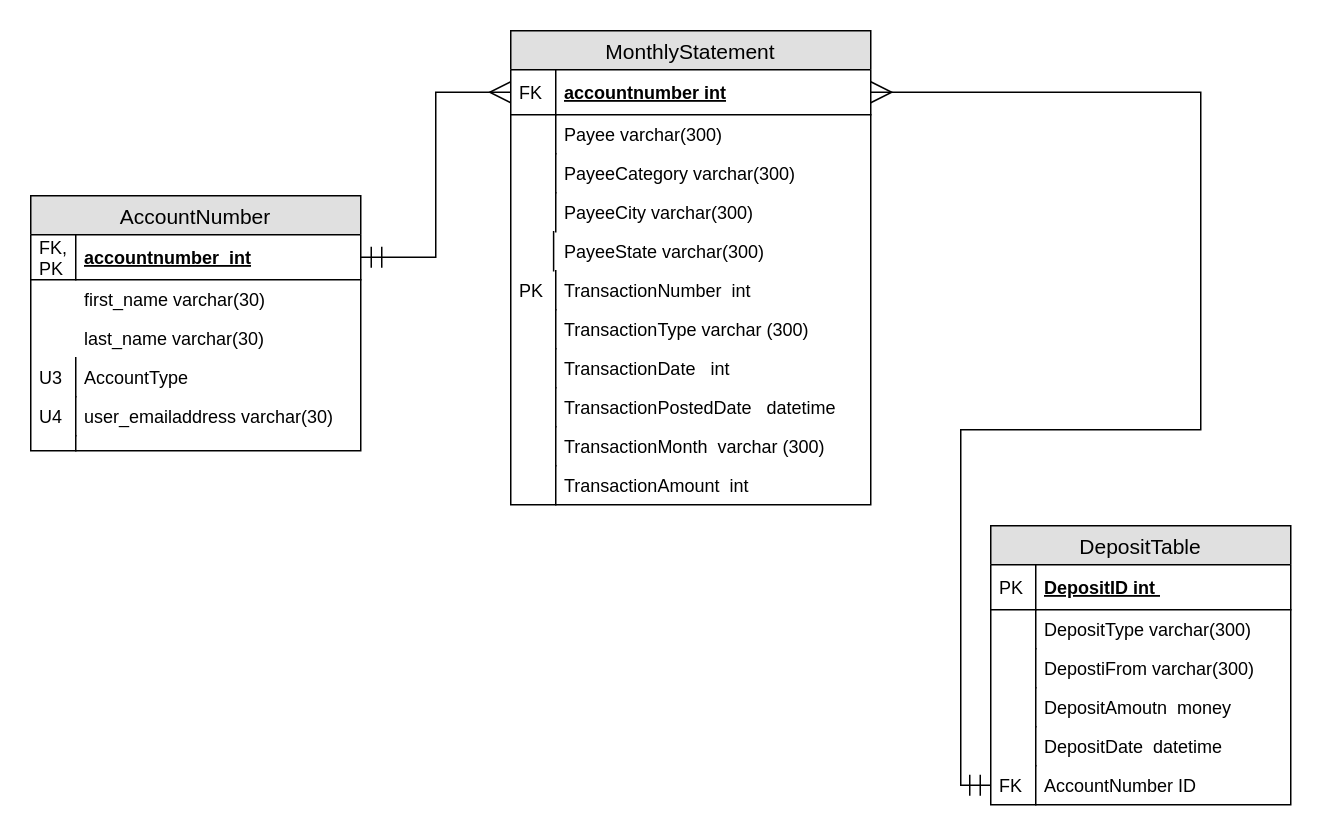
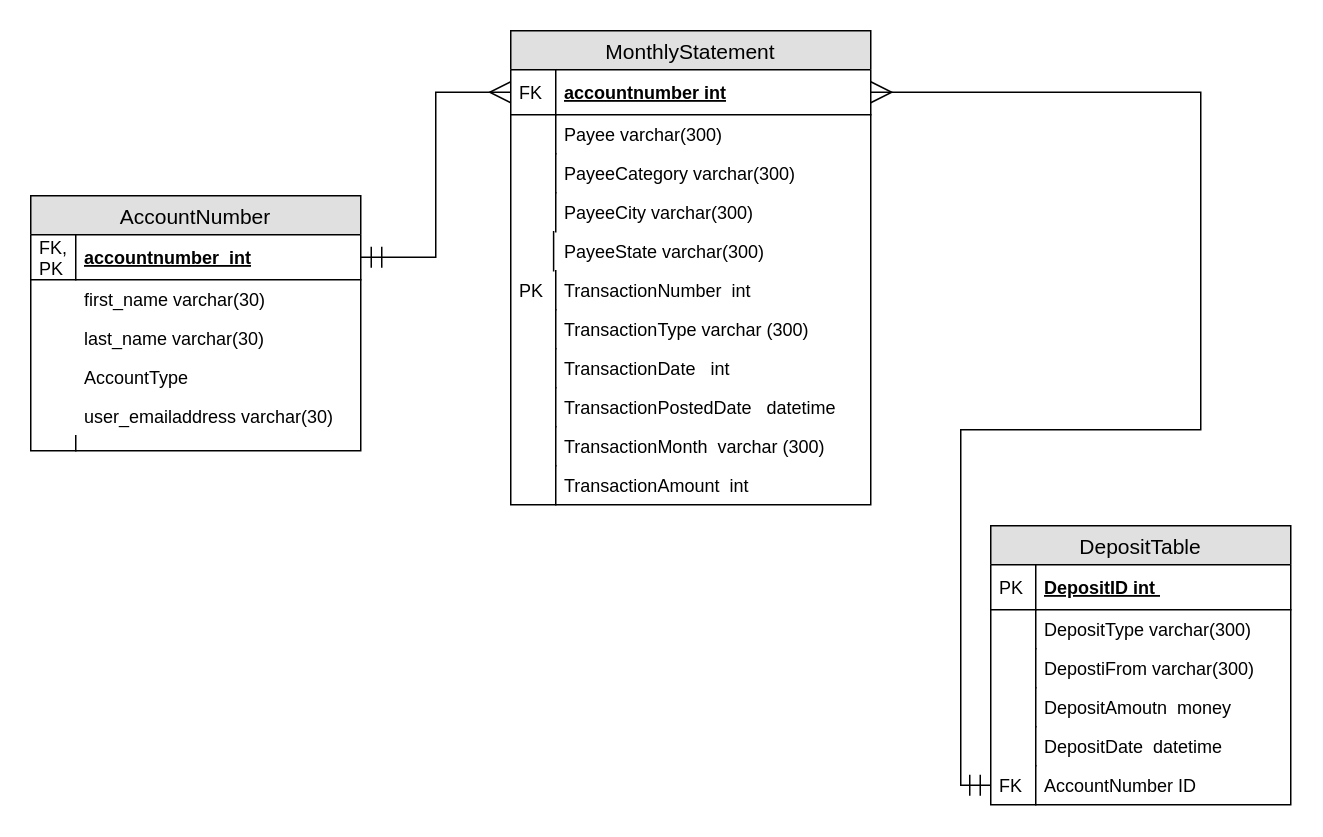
node "U3": removed
node "U4": removed
